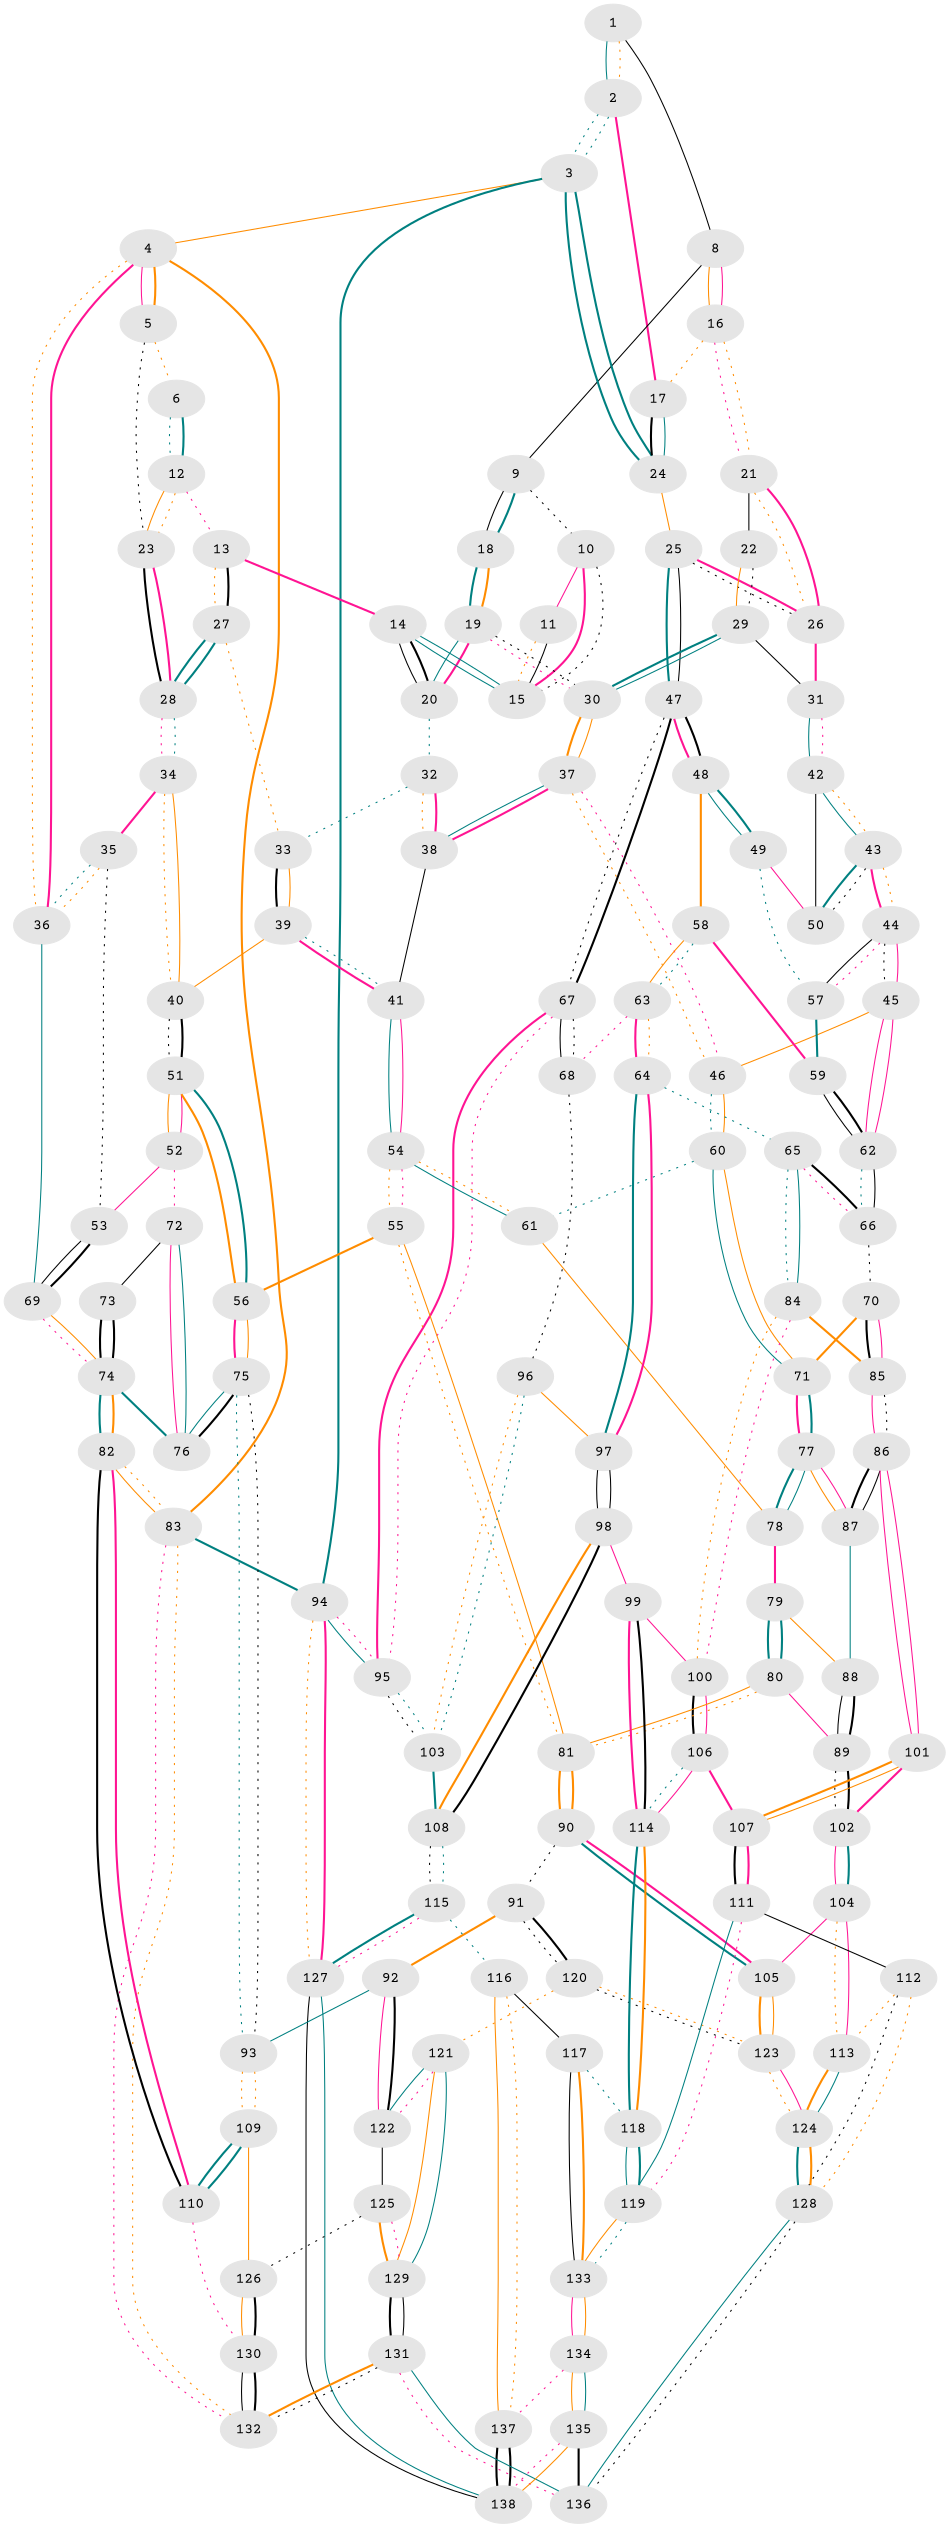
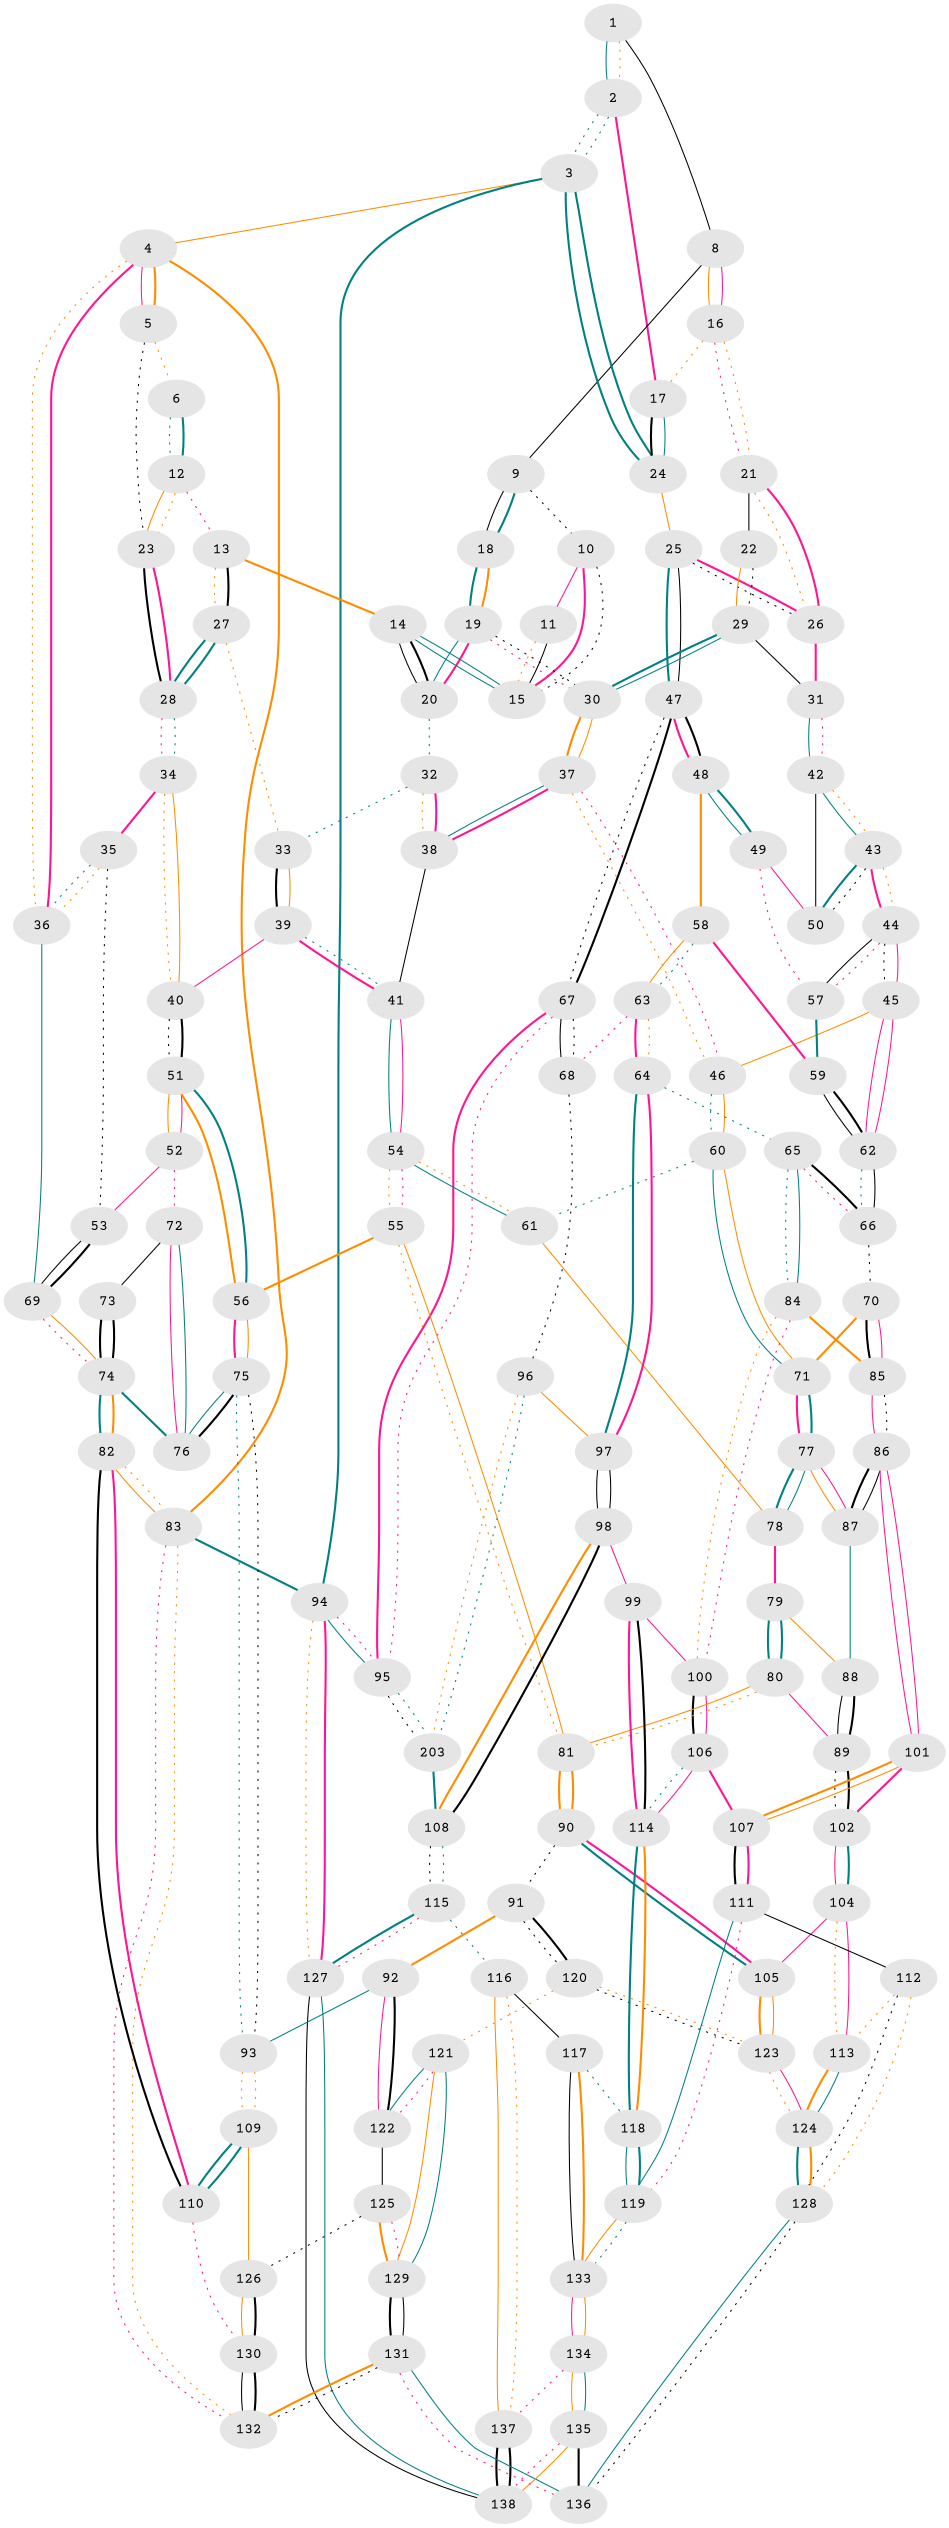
edge "13" -- "14": color deeppink -> darkorange
edge "49" -- "57": color teal -> deeppink
edge "39" -- "40": color darkorange -> deeppink
node "103": label "103" -> "203"
